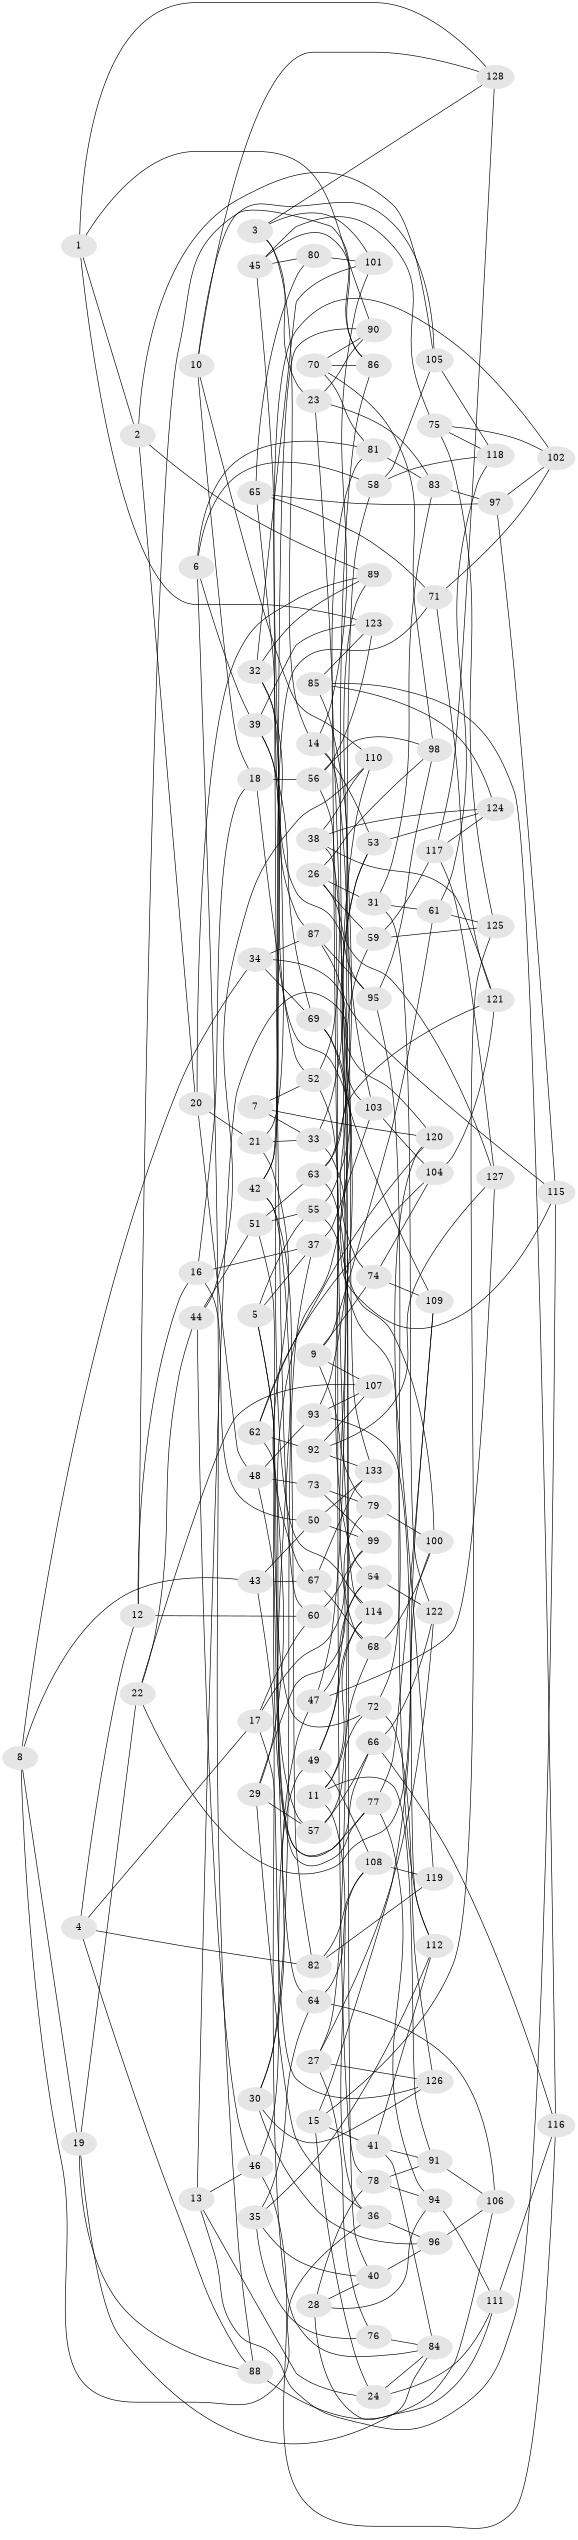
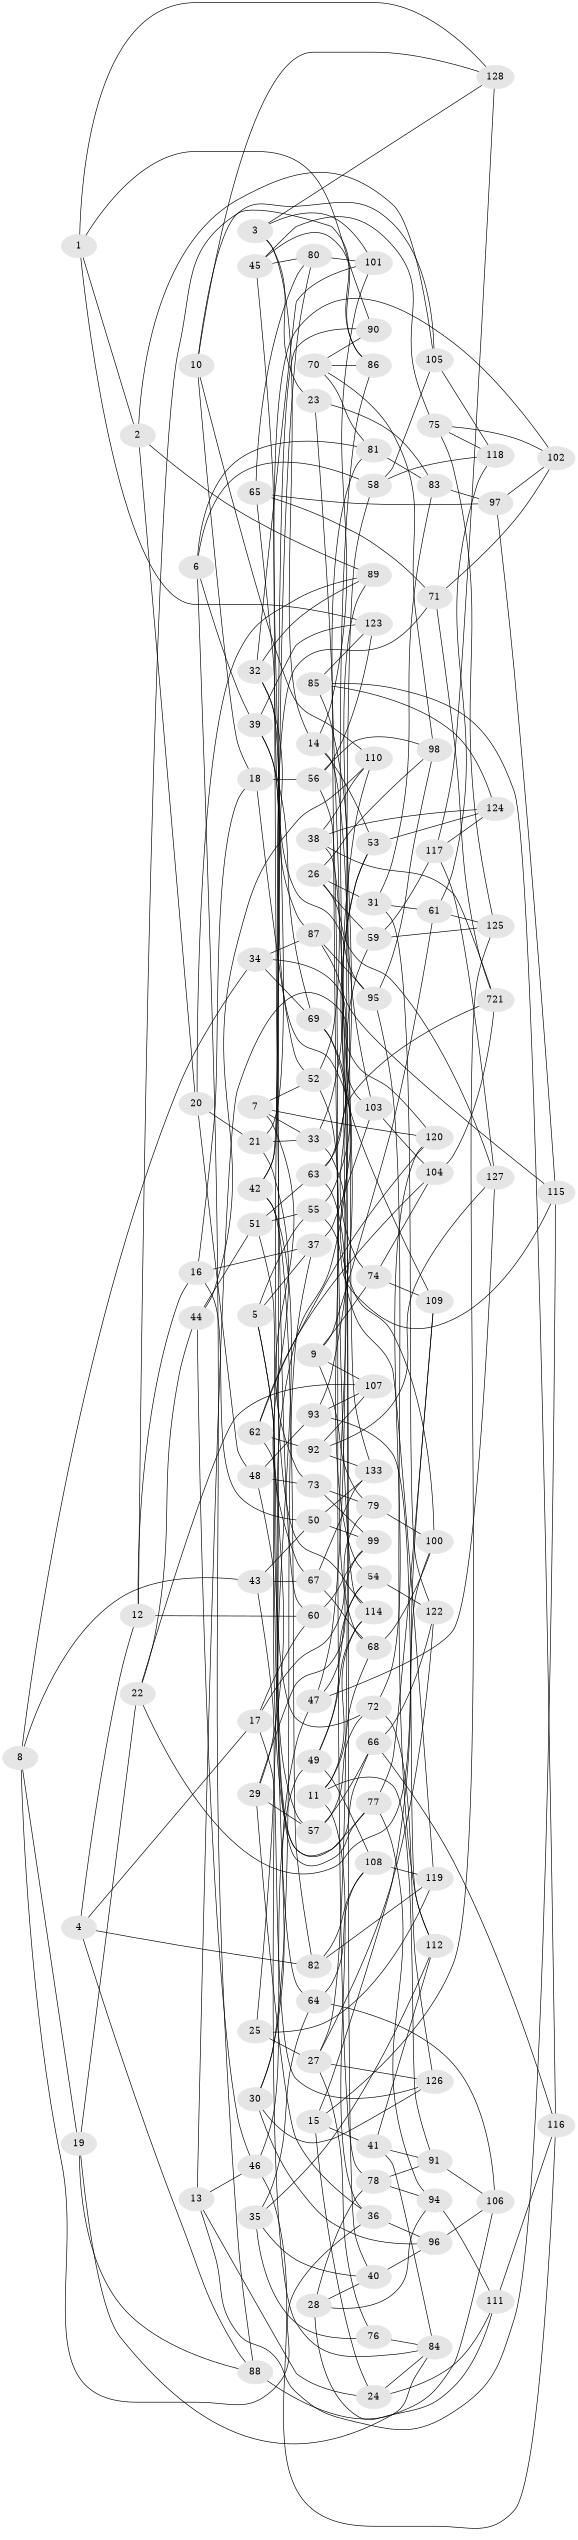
edge "90" -- "23": removed
node "121": label "121" -> "721"
edge "7" -- "73": added
node "25": added
